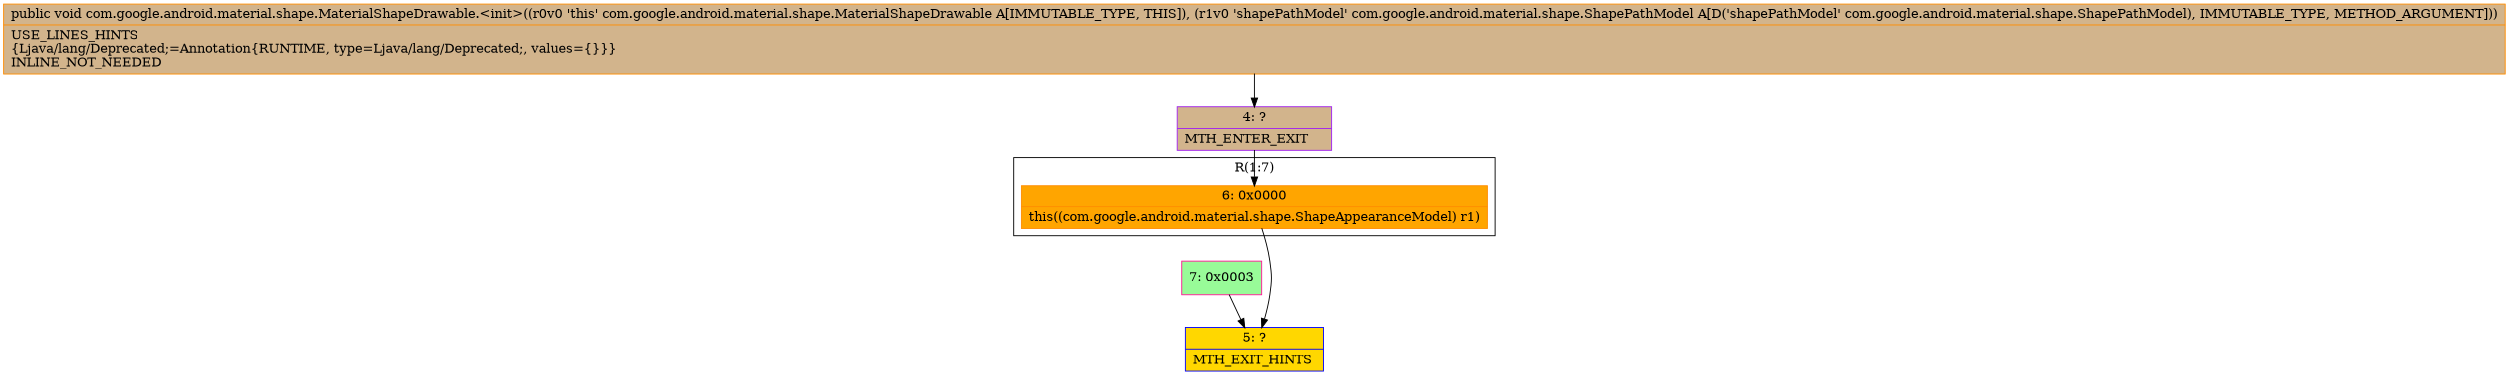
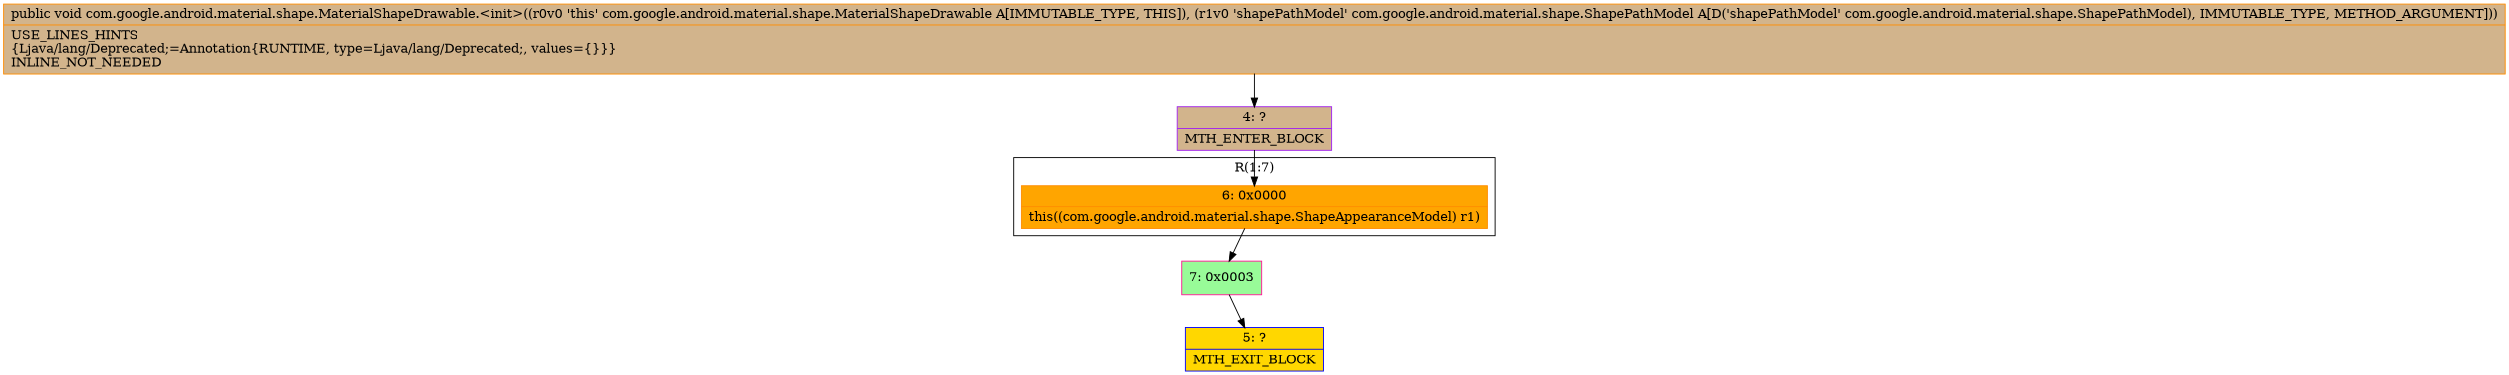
node "4: ?": text "MTH_ENTER_EXIT" -> "MTH_ENTER_BLOCK"
edge "6: 0x0000" -> "5: ?": now "6: 0x0000" -> "7: 0x0003"
node "5: ?": text "MTH_EXIT_HINTS" -> "MTH_EXIT_BLOCK"
